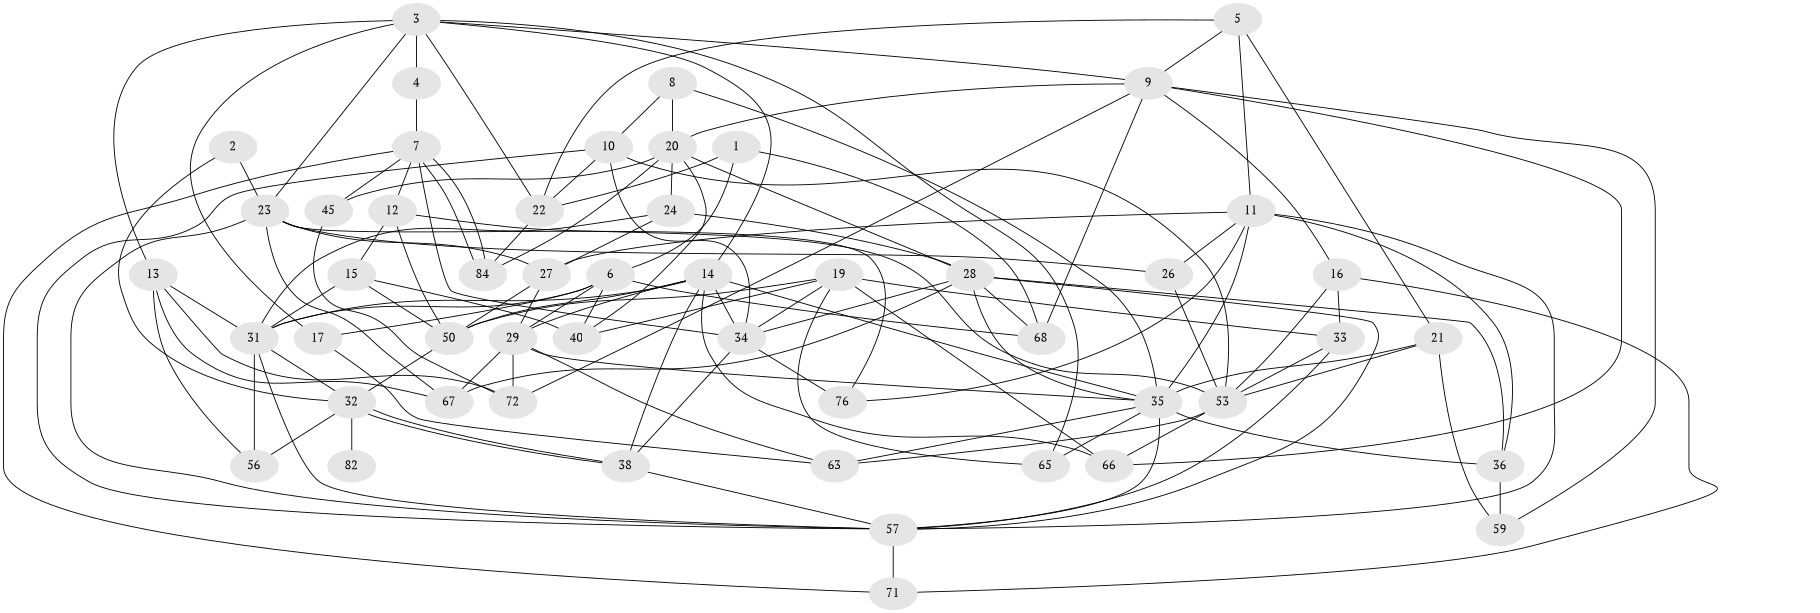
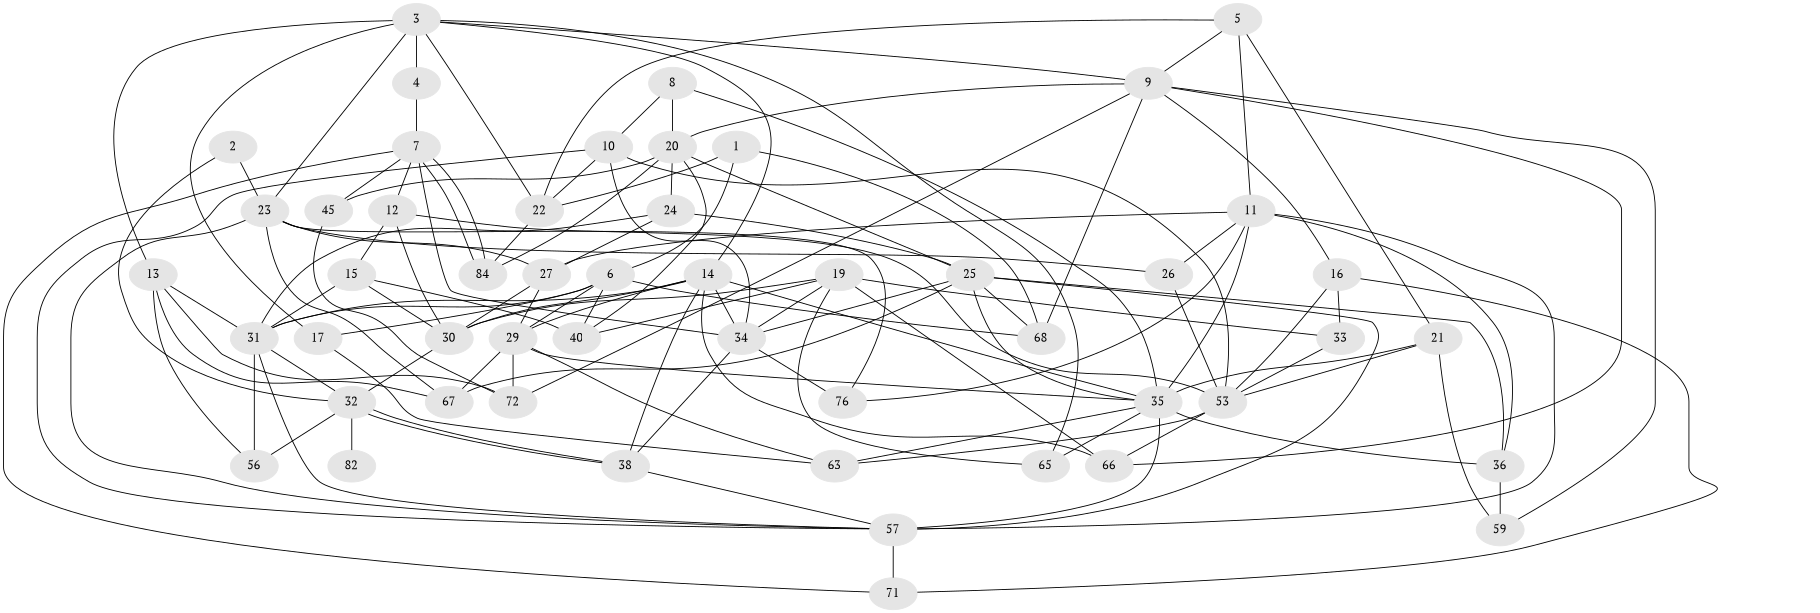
node "28": label "28" -> "25"
node "50": label "50" -> "30"
edge "33" -- "57": removed
